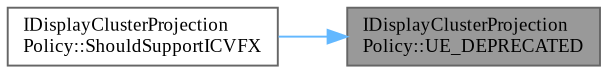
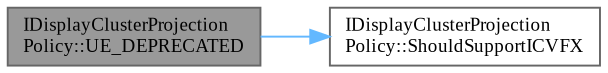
edge "IDisplayClusterProjection Policy::ShouldSupportICVFX" -> "IDisplayClusterProjection Policy::UE_DEPRECATED": reversed
